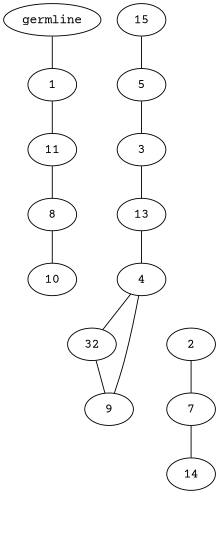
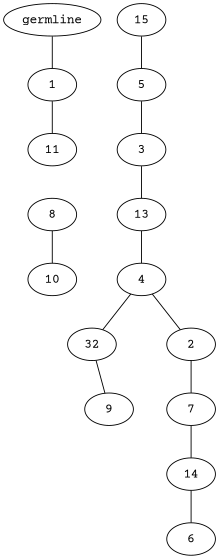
edge "11" -- "8": removed
edge "4" -- "9": now "4" -- "2"
node "6": added
